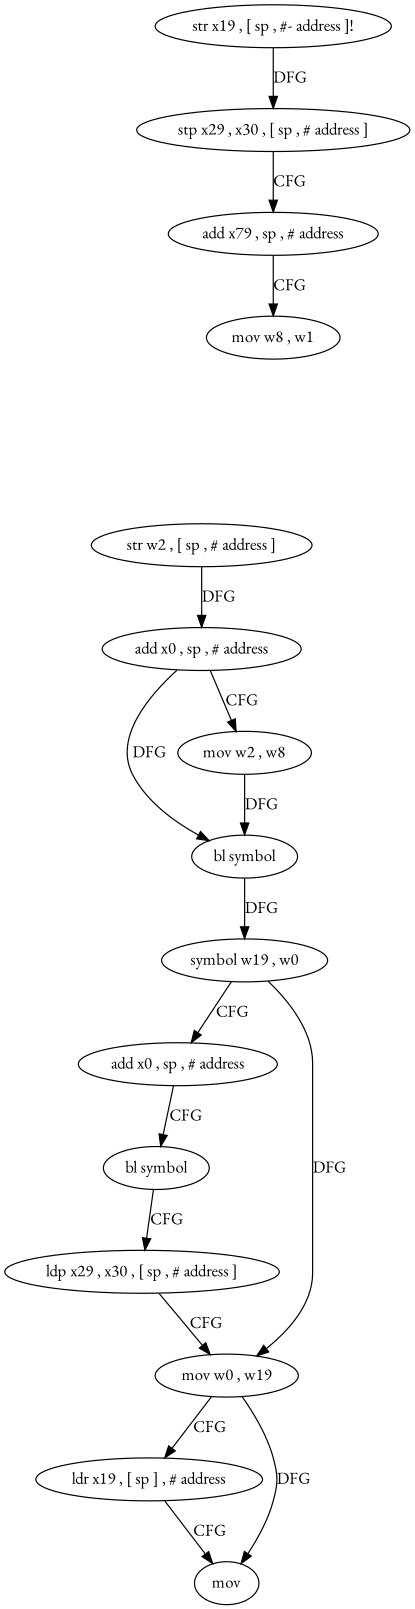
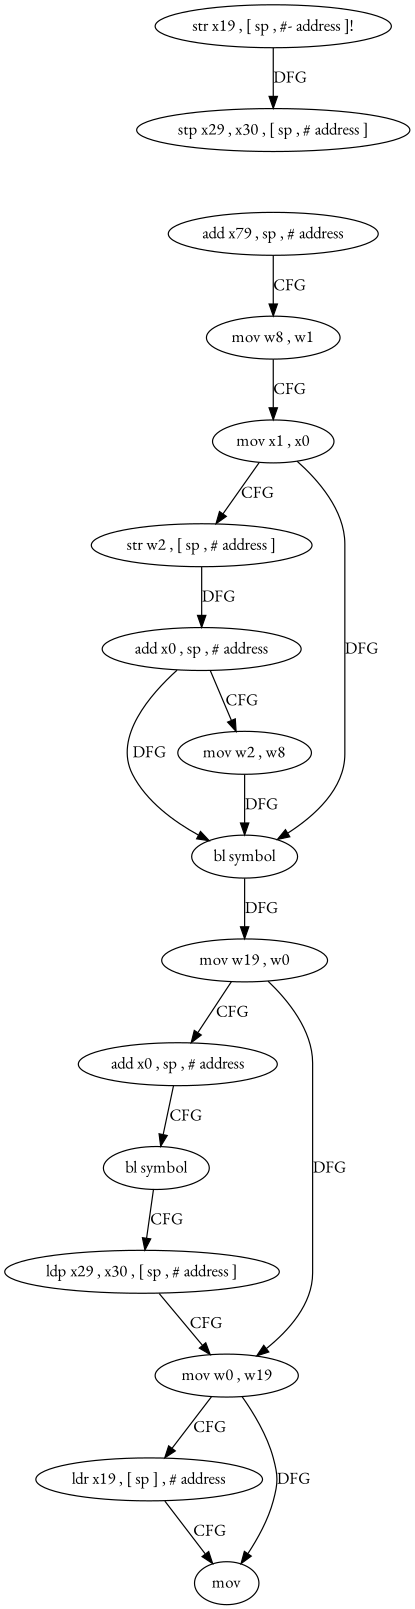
edge "stp x29 , x30 , [ sp , # address ]" -> "add x79 , sp , # address": removed, label "CFG"
node "mov x1 , x0": added
node "symbol w19 , w0": label "symbol w19 , w0" -> "mov w19 , w0"
